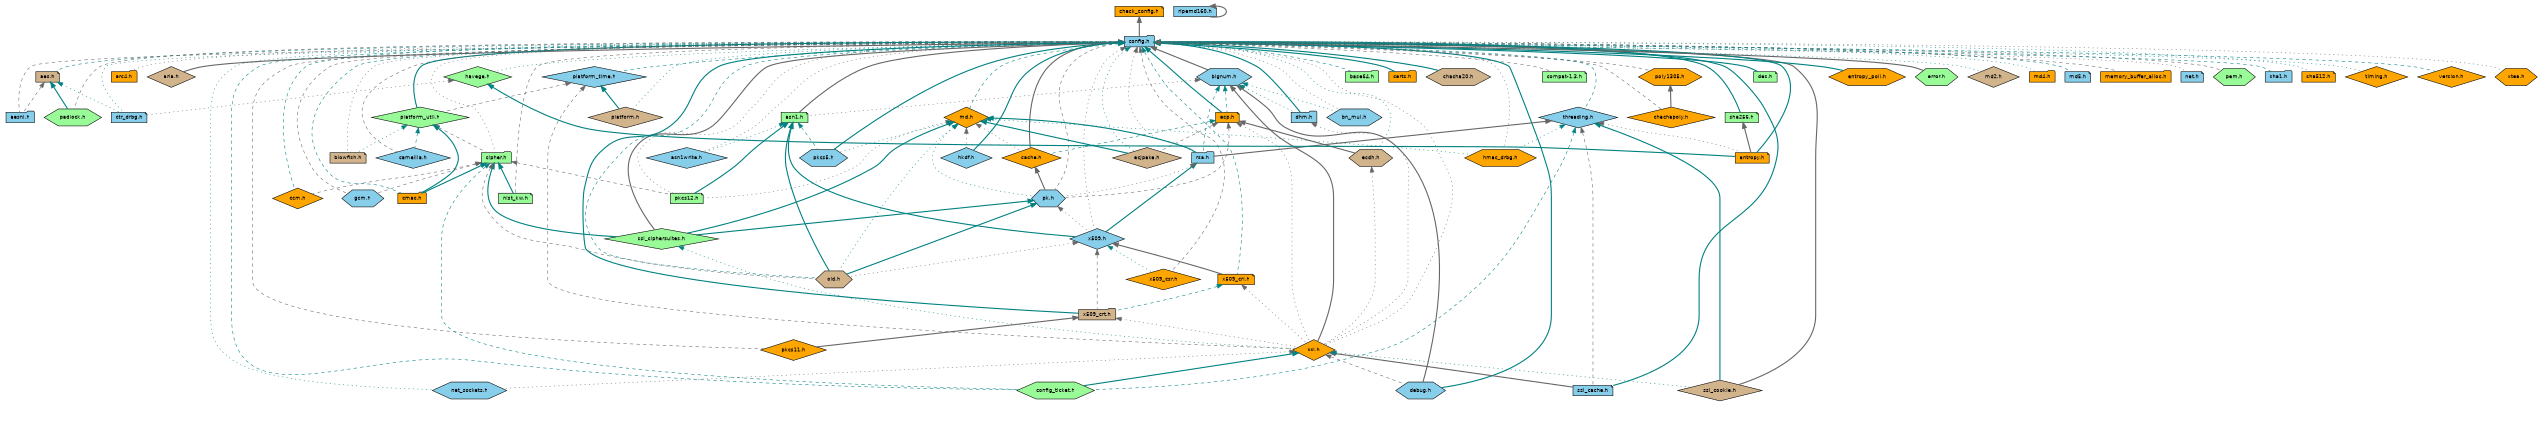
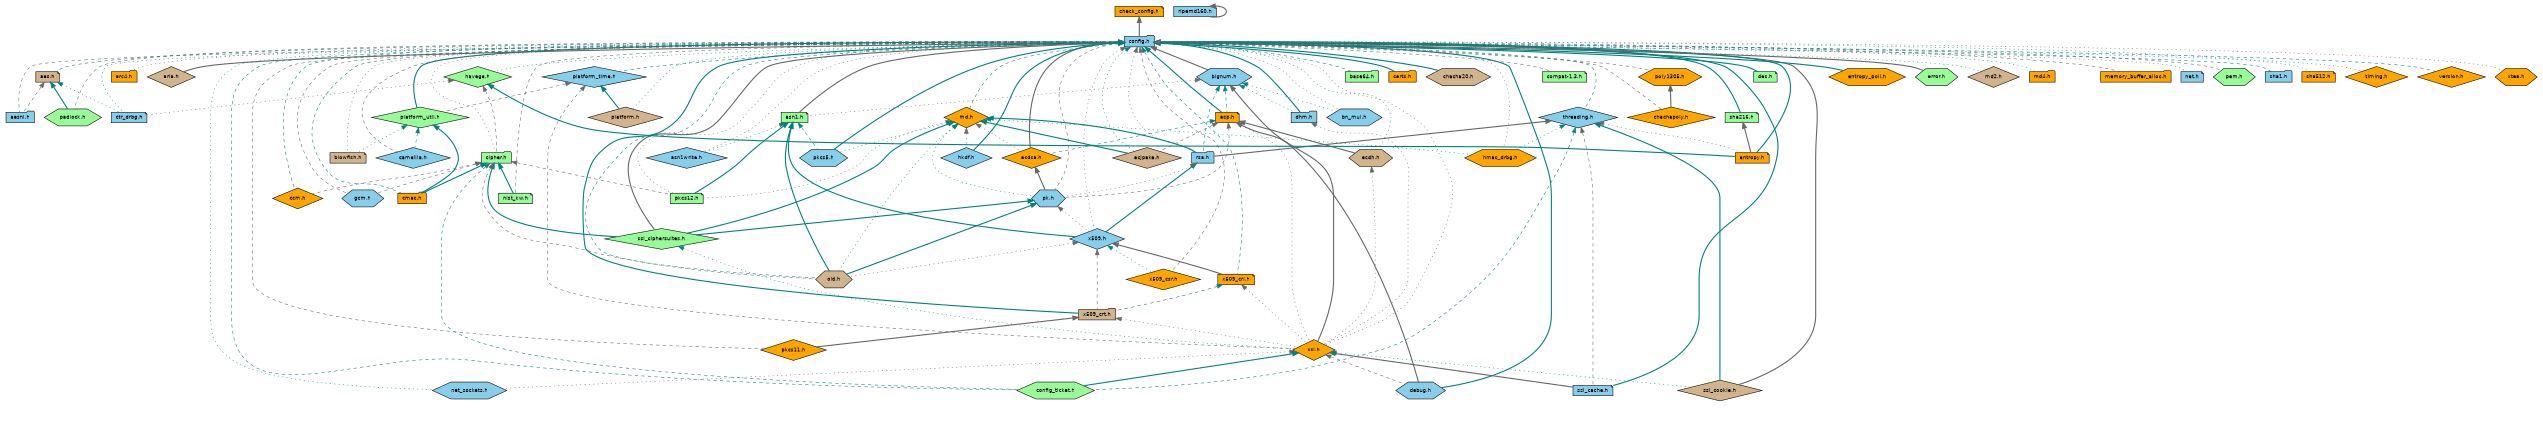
node "md5.h": removed
node "sha256.h": label "sha256.h" -> "sha216.h"
edge "cipher.h" -> "platform_util.h": now "cipher.h" -> "havege.h"
node "cache.h": label "cache.h" -> "ecdsa.h"
edge "debug.h" -> "bignum.h": now "debug.h" -> "ecp.h"
